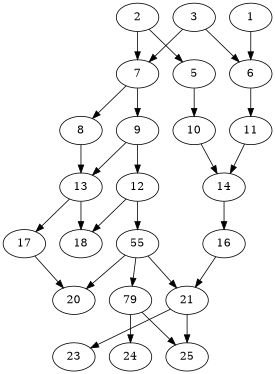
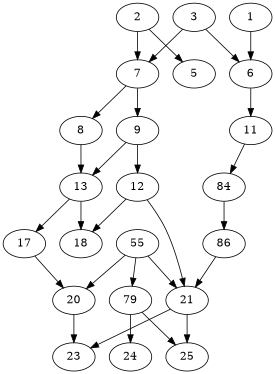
node "10": removed
node "14": label "14" -> "84"
edge "12" -> "55": now "12" -> "21"
node "16": label "16" -> "86"
edge "20" -> "23": added
